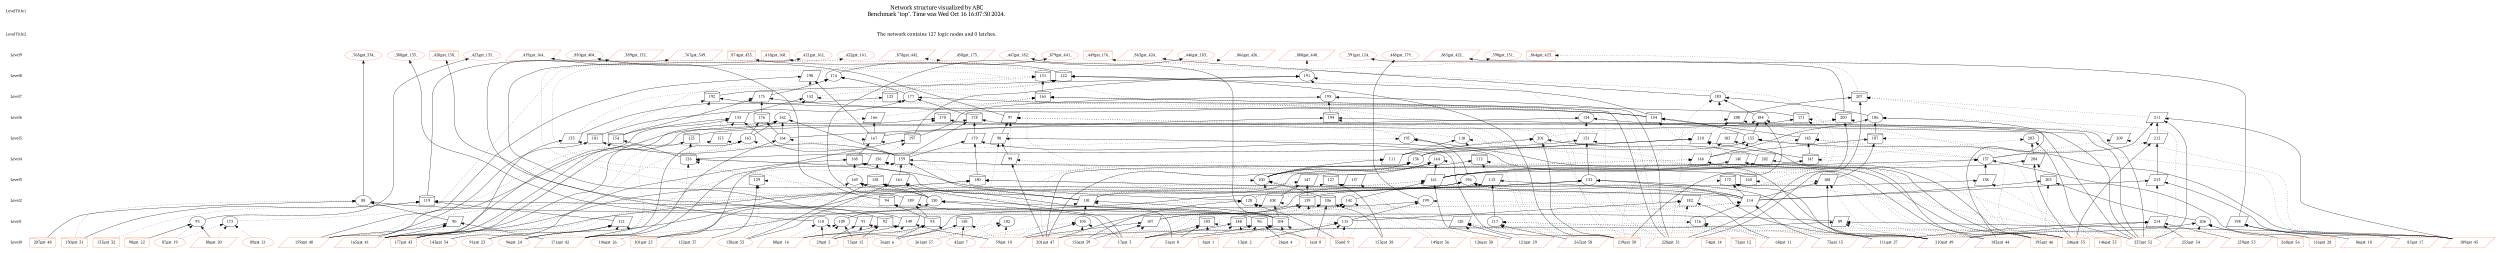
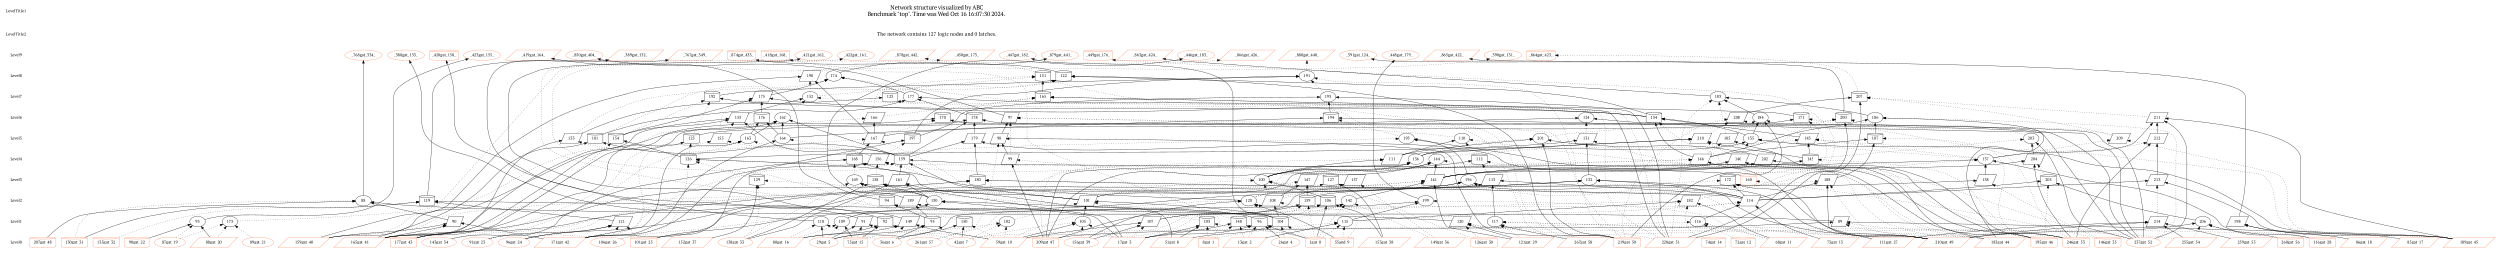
edge "146" -> "134": added
node "160": color black -> coral
node "_201gat_47_": label "_201gat_47_" -> "_209gat_47_"
